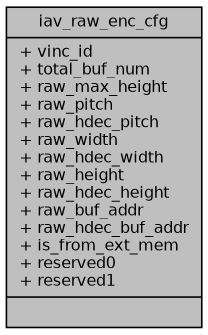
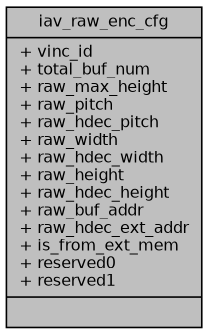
node "iav_raw_enc_cfg": text "+ raw_hdec_buf_addr" -> "+ raw_hdec_ext_addr"
